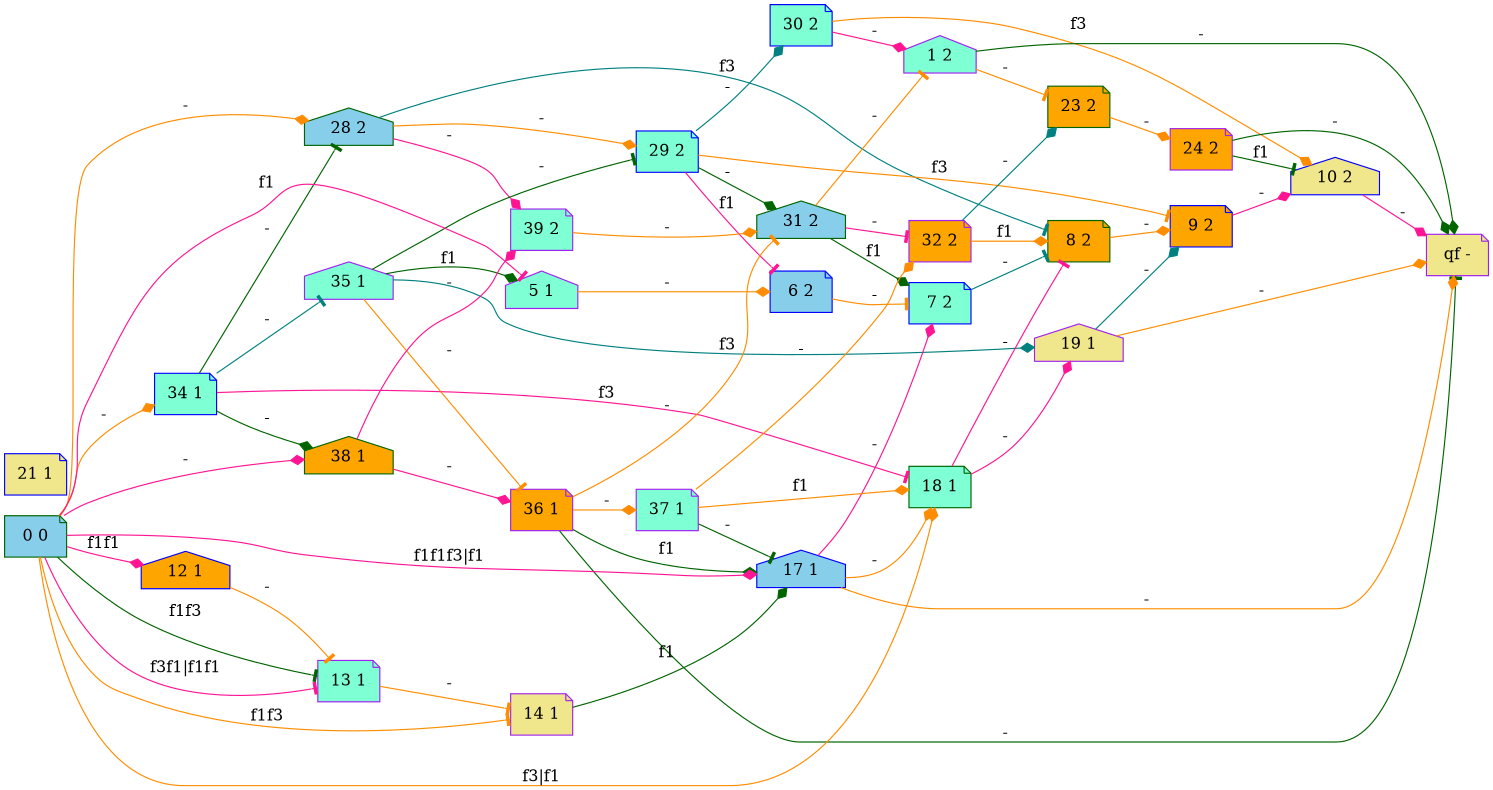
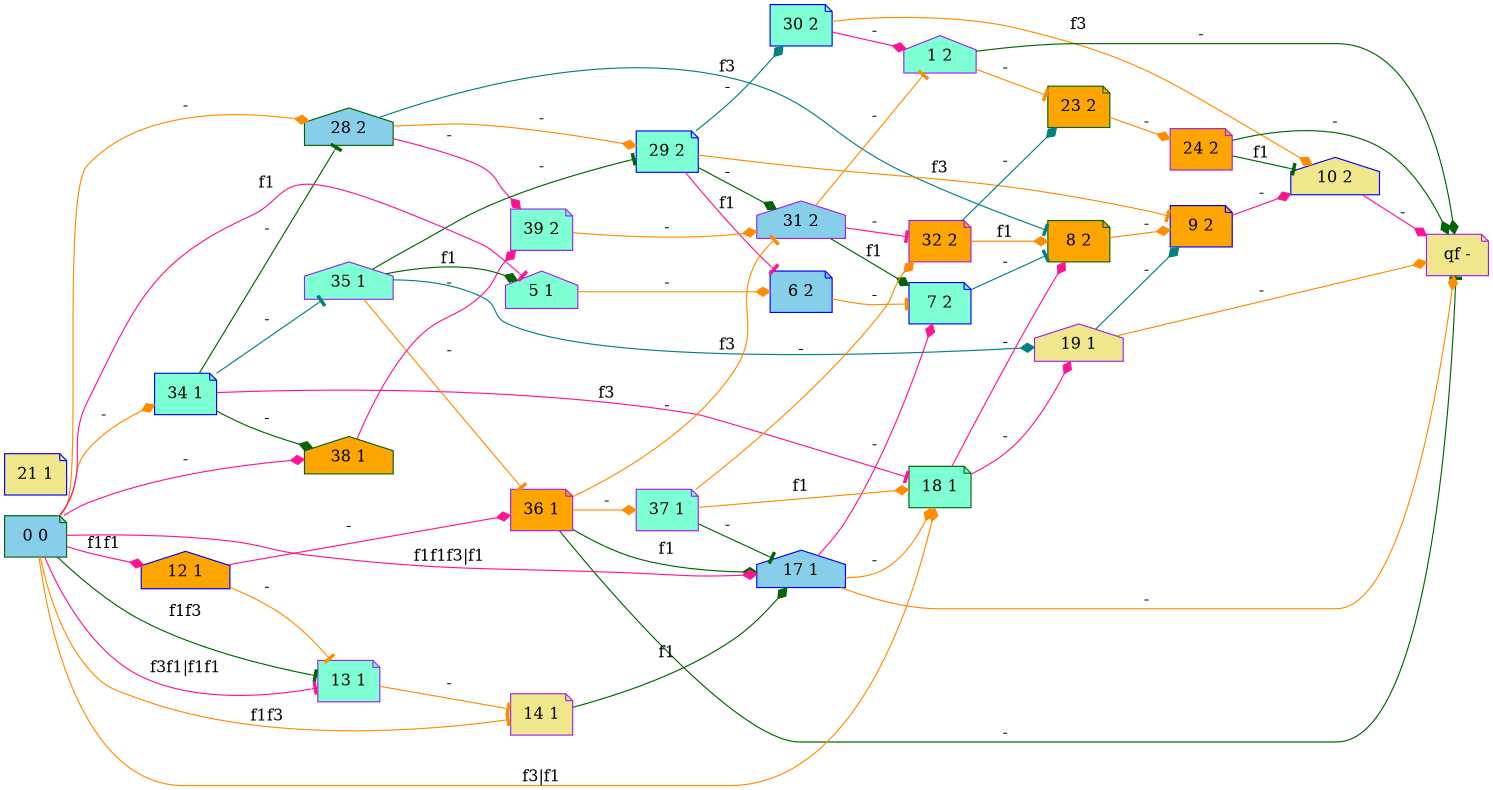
node "31 2": color darkgreen -> purple
edge "18 1" -> "8 2": arrowhead tee -> diamond
edge "38 1" -> "36 1": now "12 1" -> "36 1"
